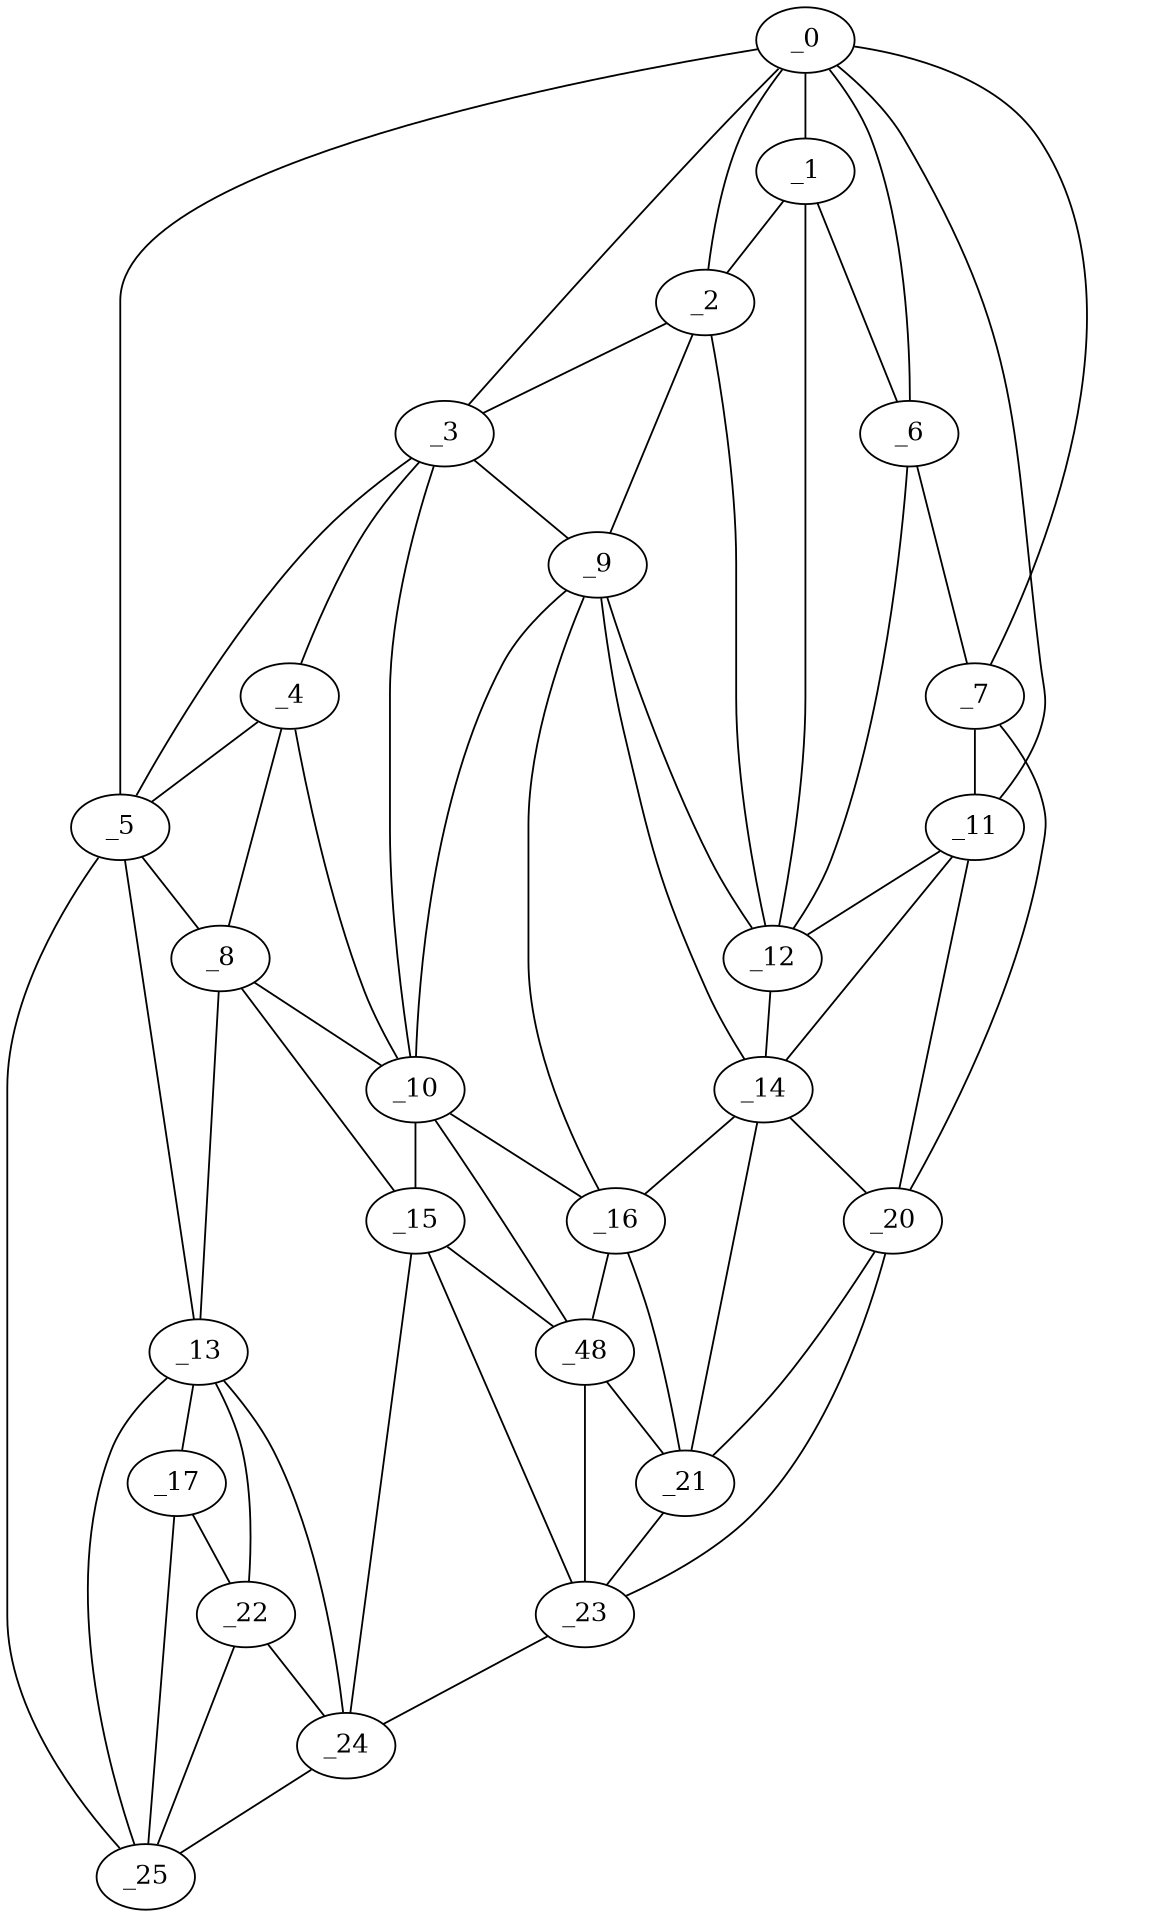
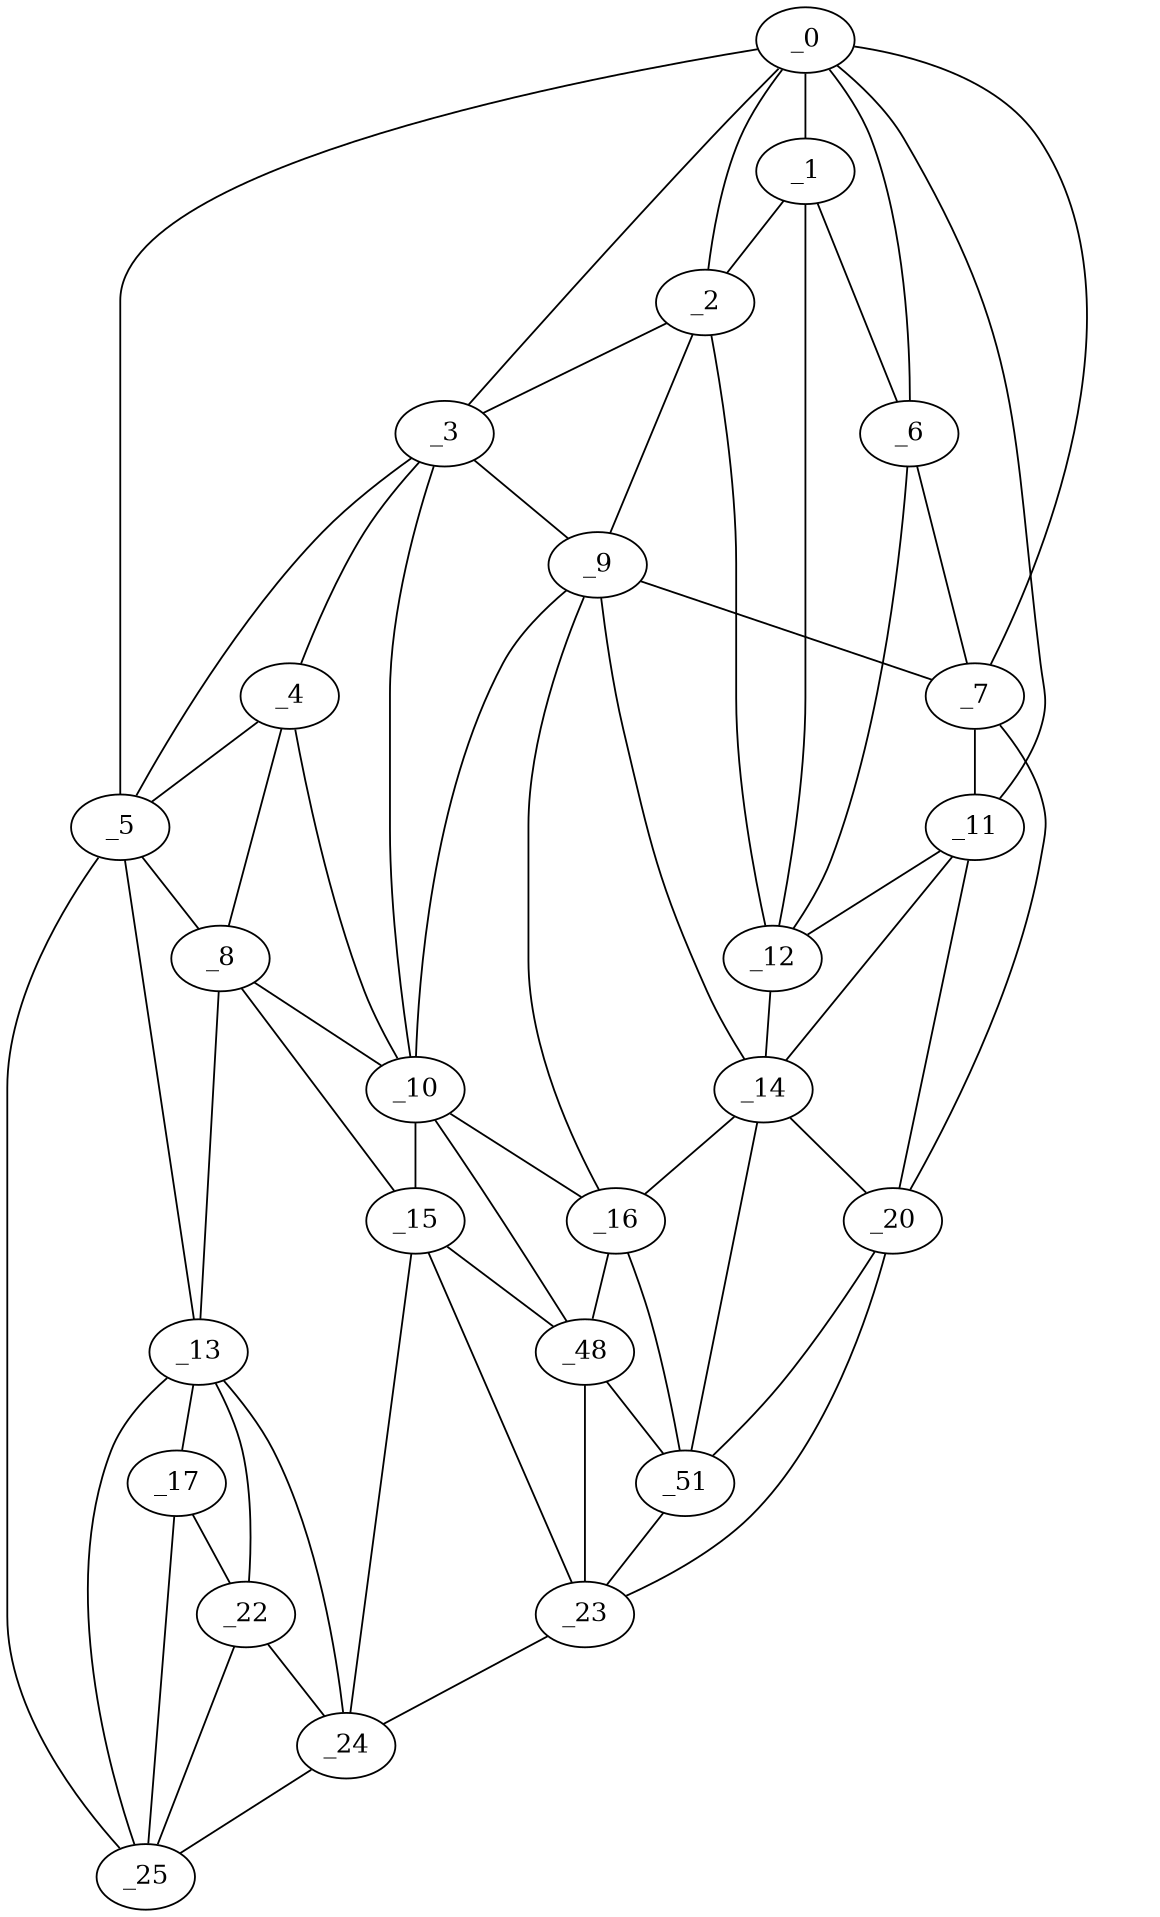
edge "_9" -- "_12": now "_9" -- "_7"
node "_21": label "_21" -> "_51"
